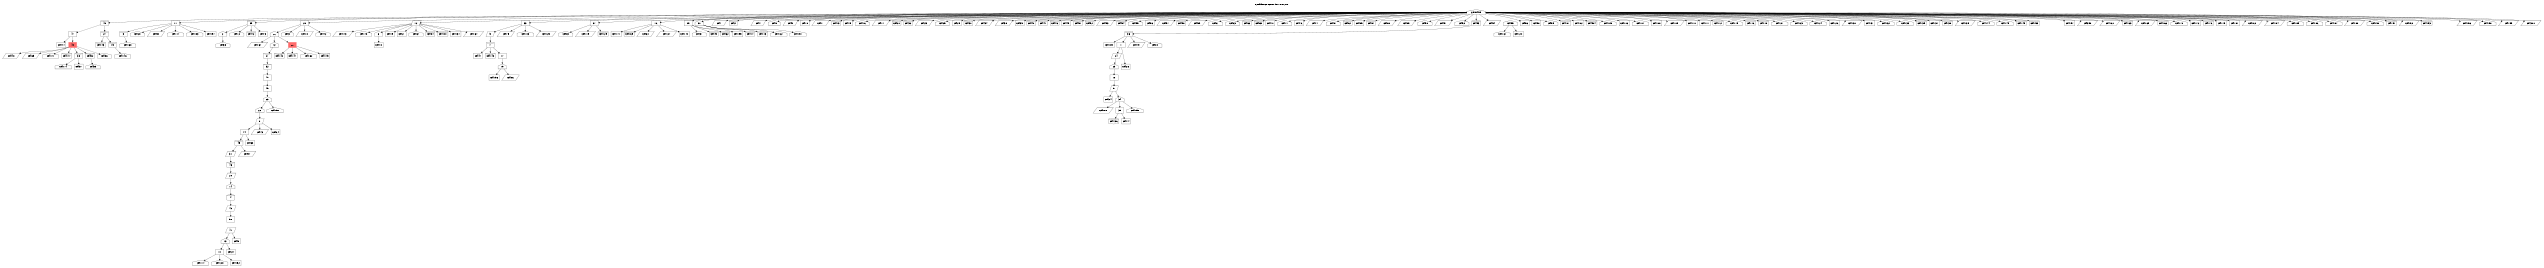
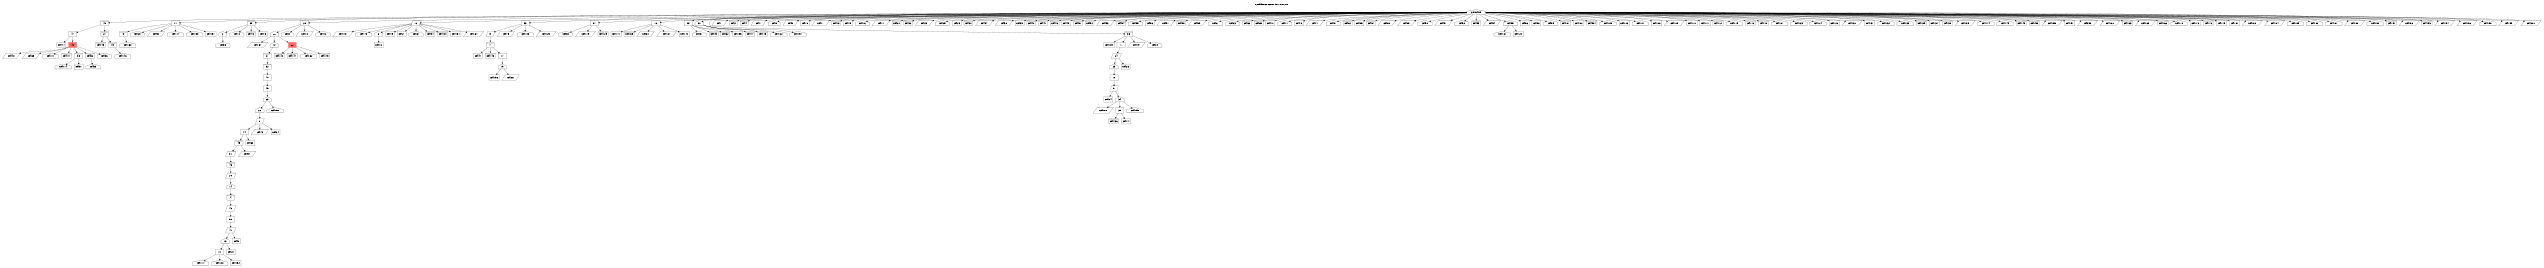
edge "germline" -> "cell95": added
node "cell4": added
node "cell155": added
node "cell194": added
edge "cell93" -> "36": now "germline" -> "36"
edge "1" -> "cell26": now "24" -> "cell26"
edge "50" -> "41": added
